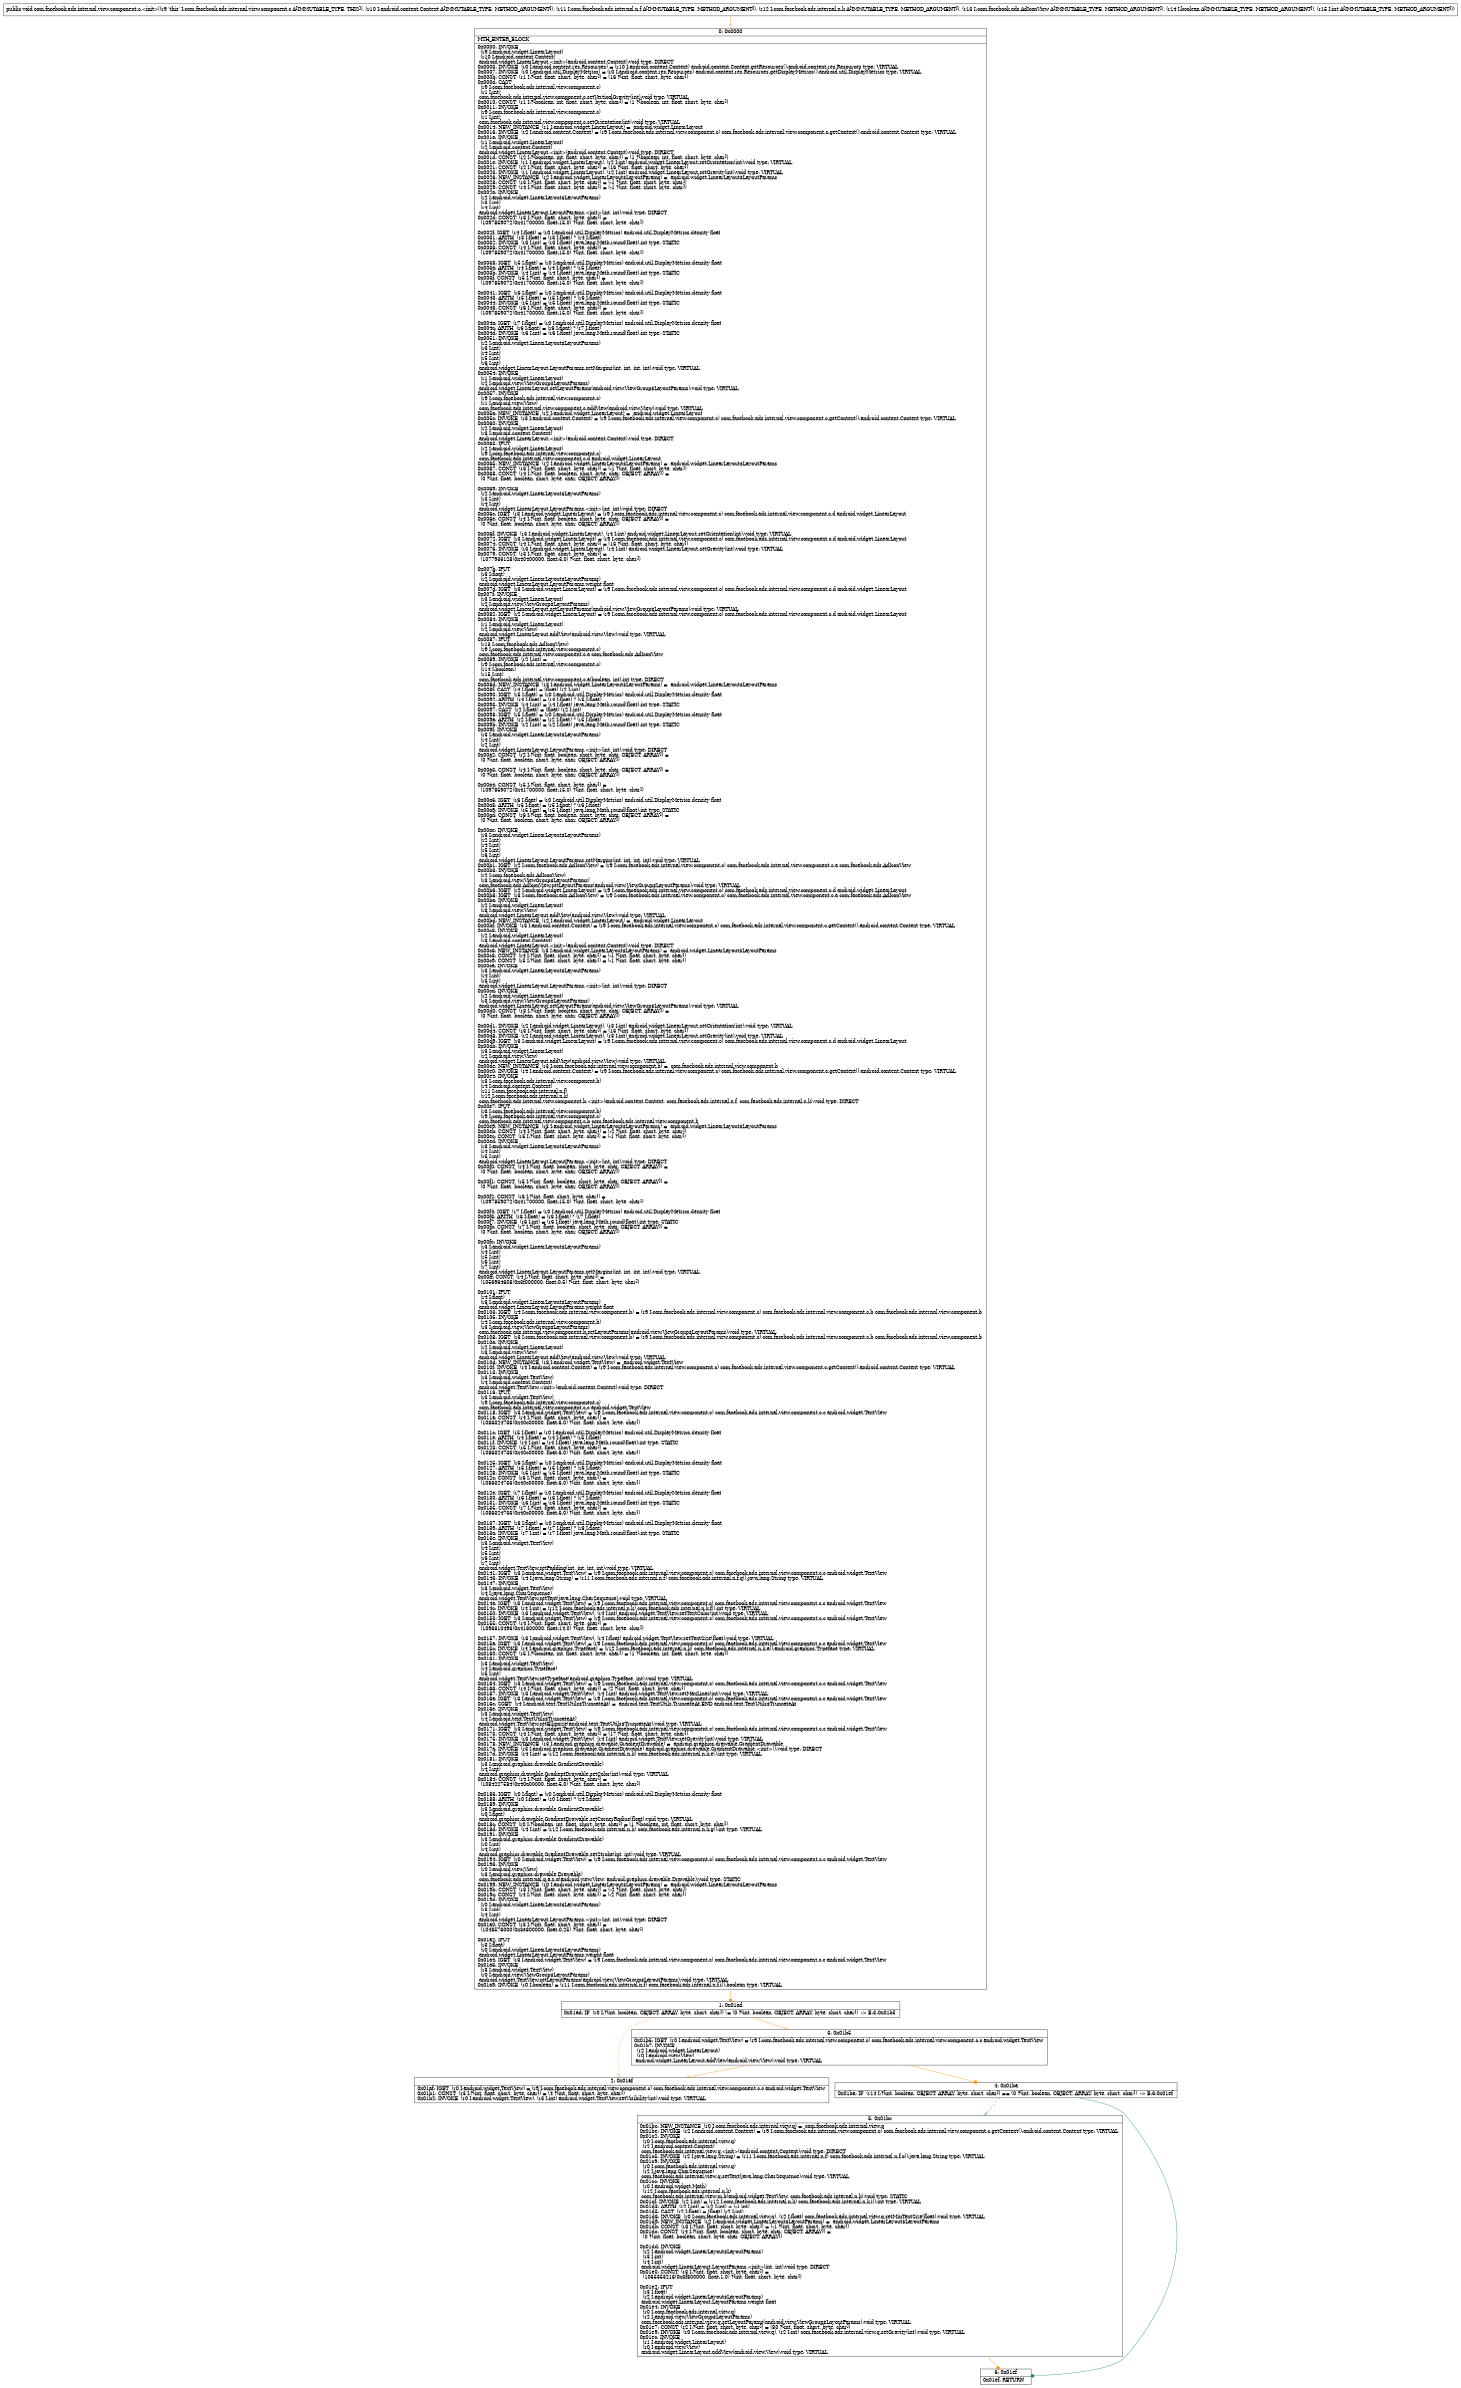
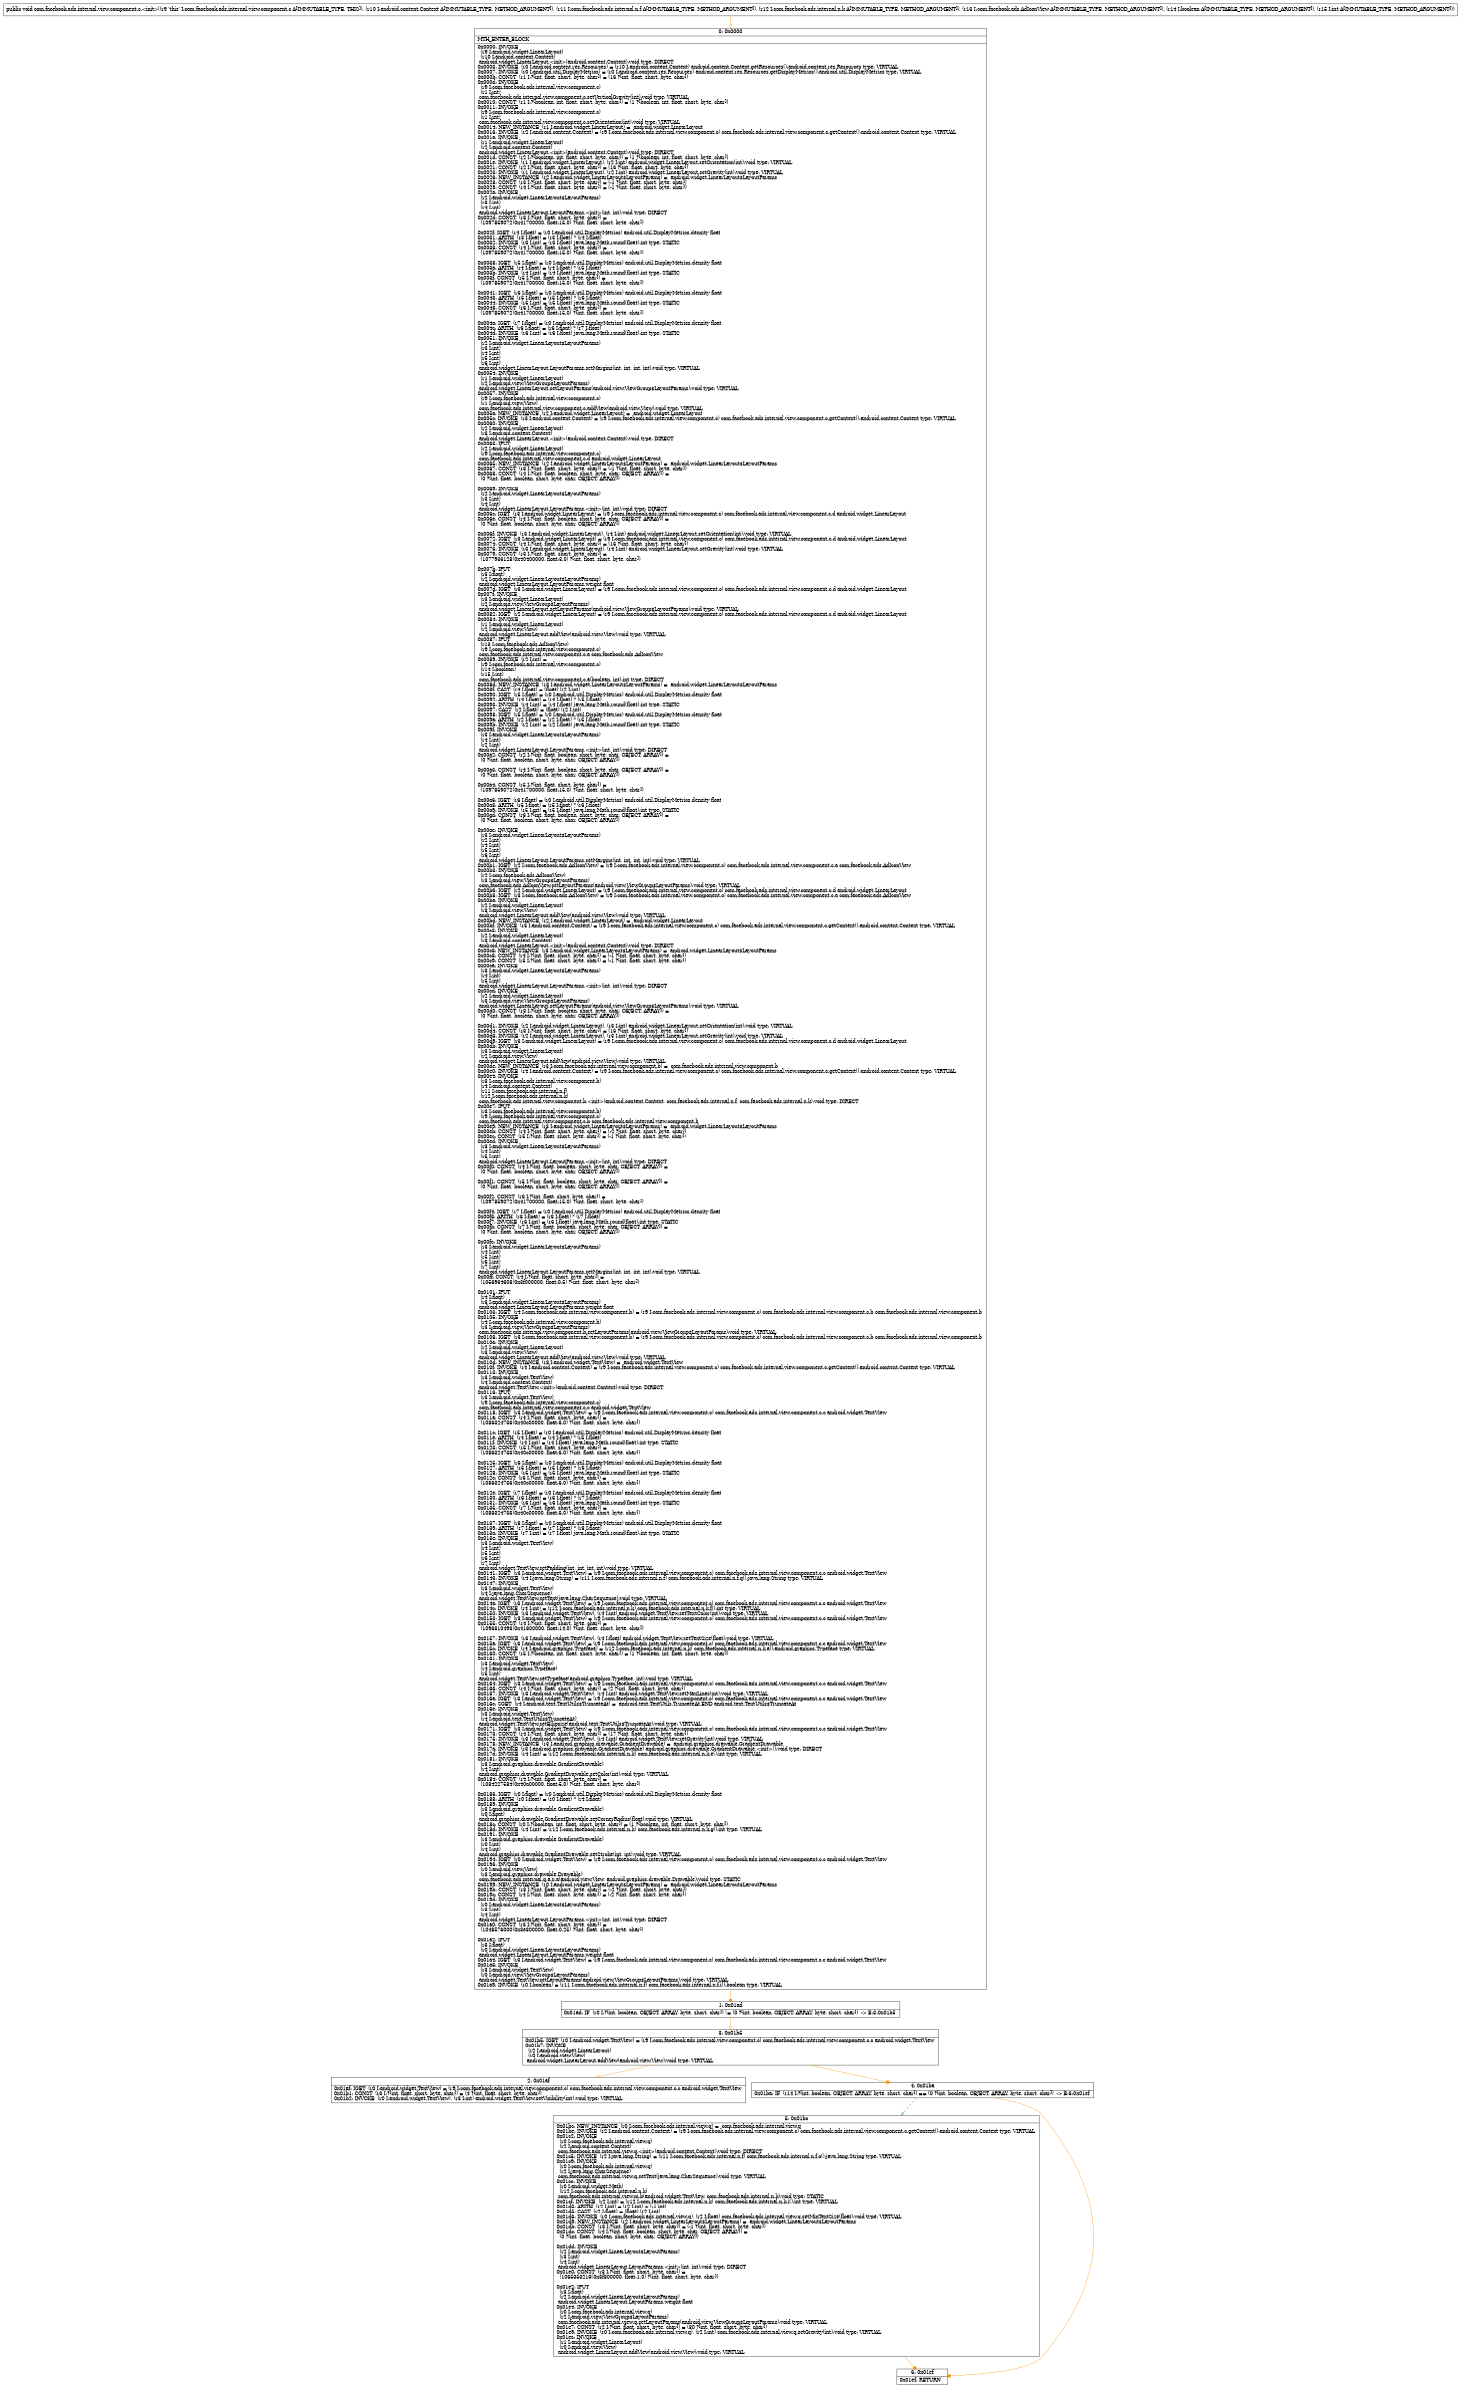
node "0: 0x0000": text "0x000d: CAST" -> "0x000d: INVOKE"
edge "1: 0x01ad" -> "2: 0x01af": removed
edge "4: 0x01ba" -> "6: 0x01ef": color teal -> darkorange
